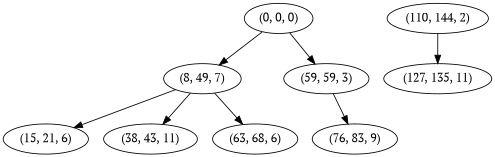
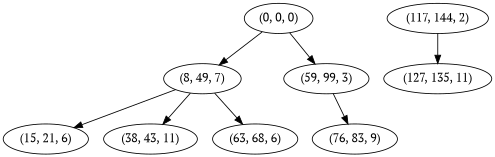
node "(110, 144, 2)": label "(110, 144, 2)" -> "(117, 144, 2)"
node "(59, 59, 3)": label "(59, 59, 3)" -> "(59, 99, 3)"
